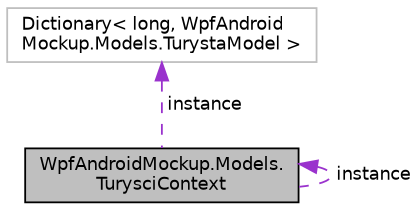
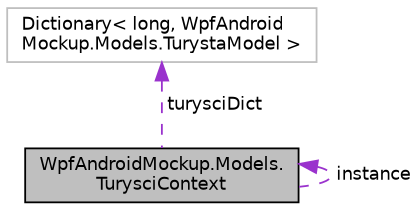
edge "WpfAndroidMockup.Models. TurysciContext" -> "Dictionary< long, WpfAndroid Mockup.Models.TurystaModel >": label " instance" -> " turysciDict"
